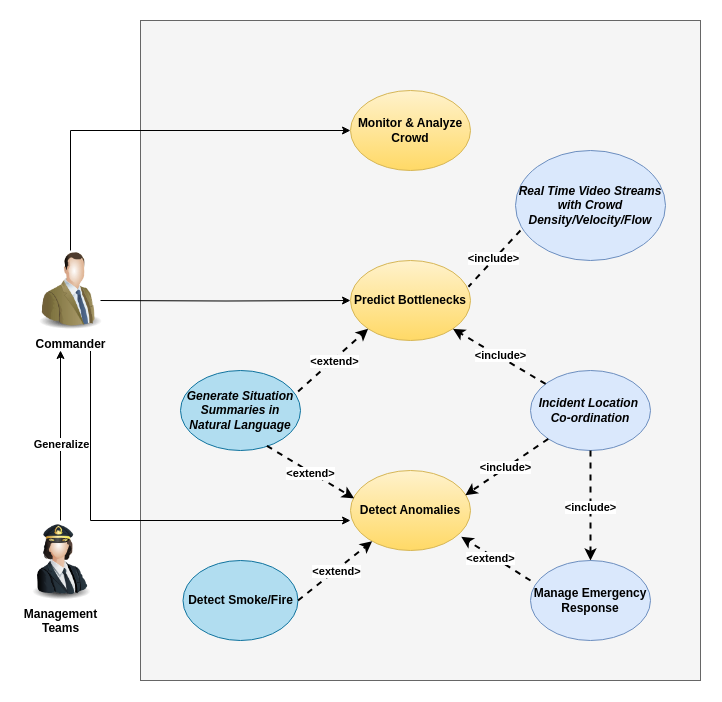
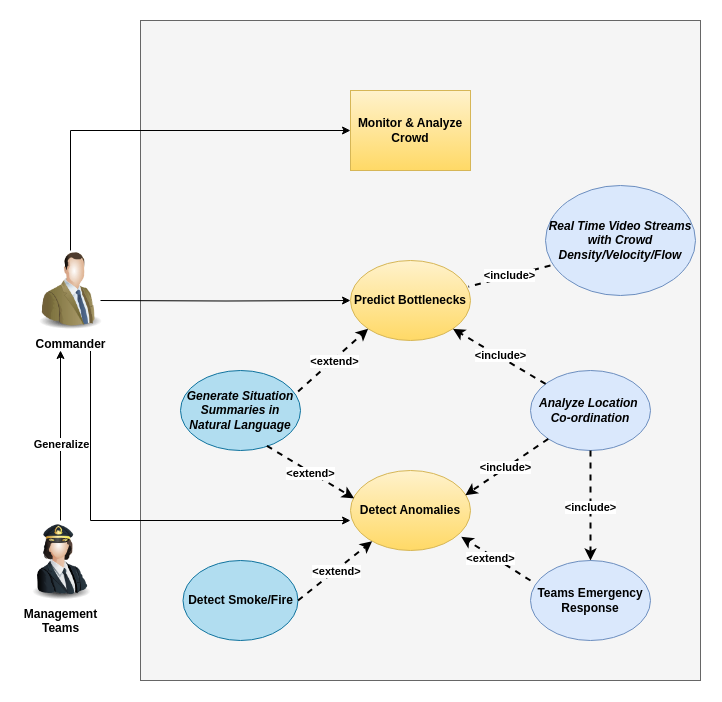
node "Monitor & Analyze Crowd": shape ellipse -> rectangle
node "Real Time Video Streams with Crowd Density/Velocity/Flow": moved (591, 206) -> (621, 241)
node "Incident Location Co-ordination": label "Incident Location Co-ordination" -> "Analyze Location Co-ordination"
node "Manage Emergency Response": label "Manage Emergency Response" -> "Teams Emergency Response"
